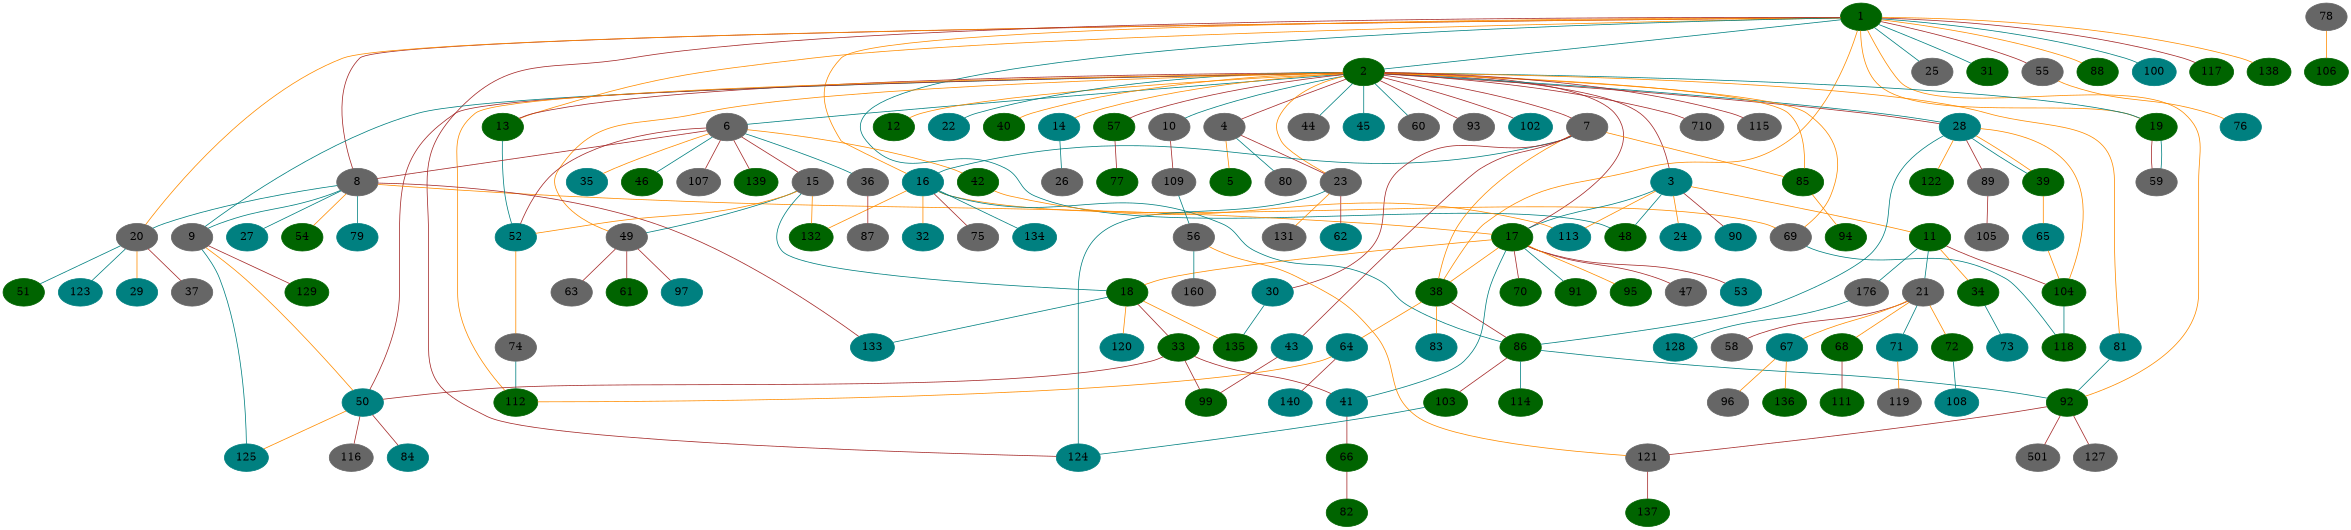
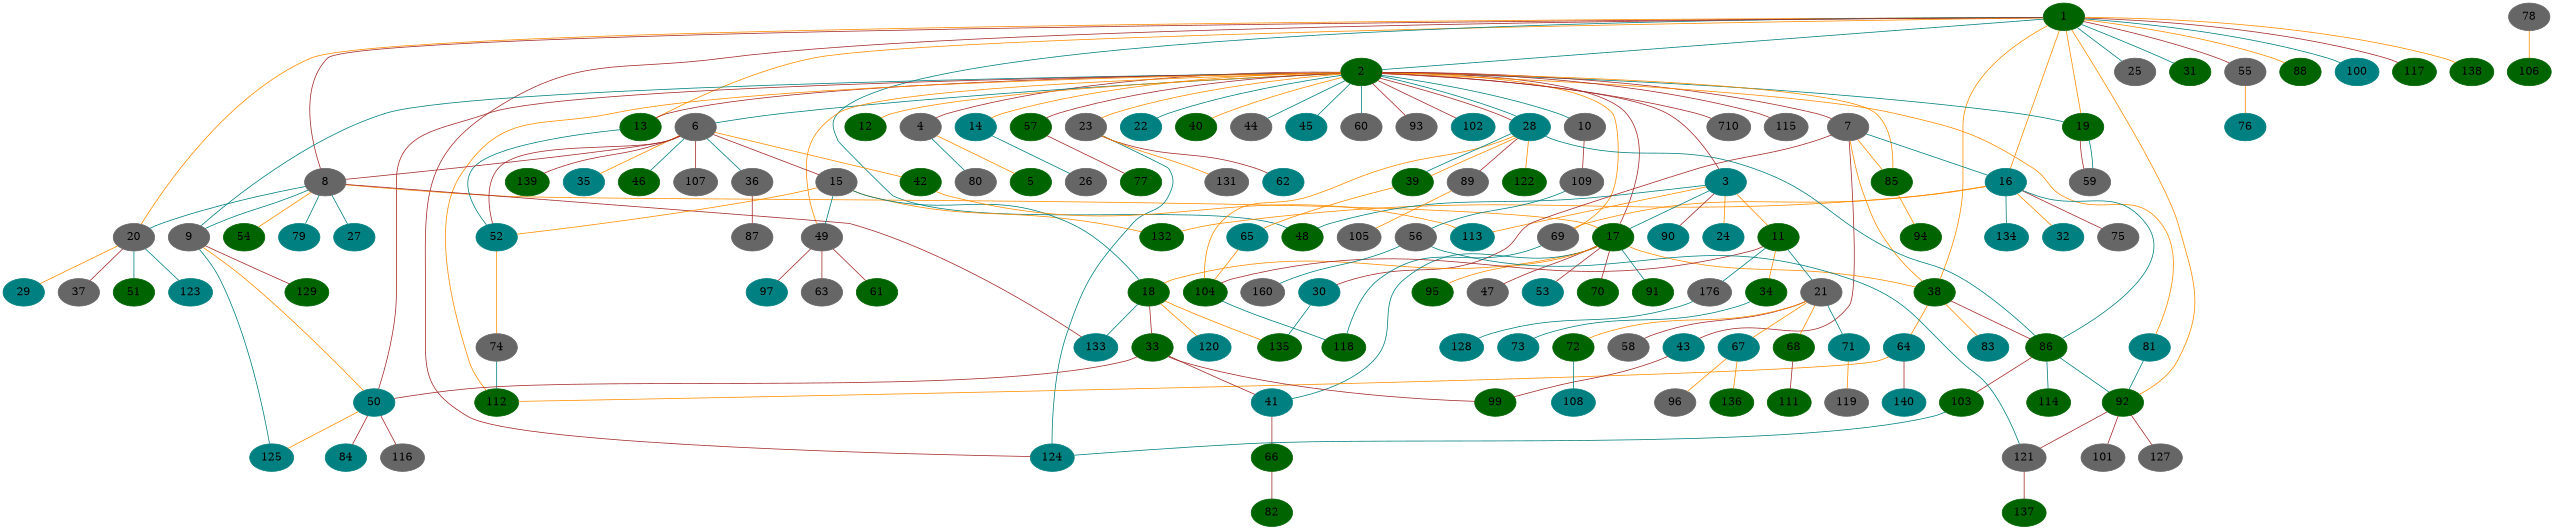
edge "4" -- "23": removed
edge "89" -- "105": color brown -> darkorange
edge "56" -- "121": color darkorange -> teal
node "501": label "501" -> "101"
